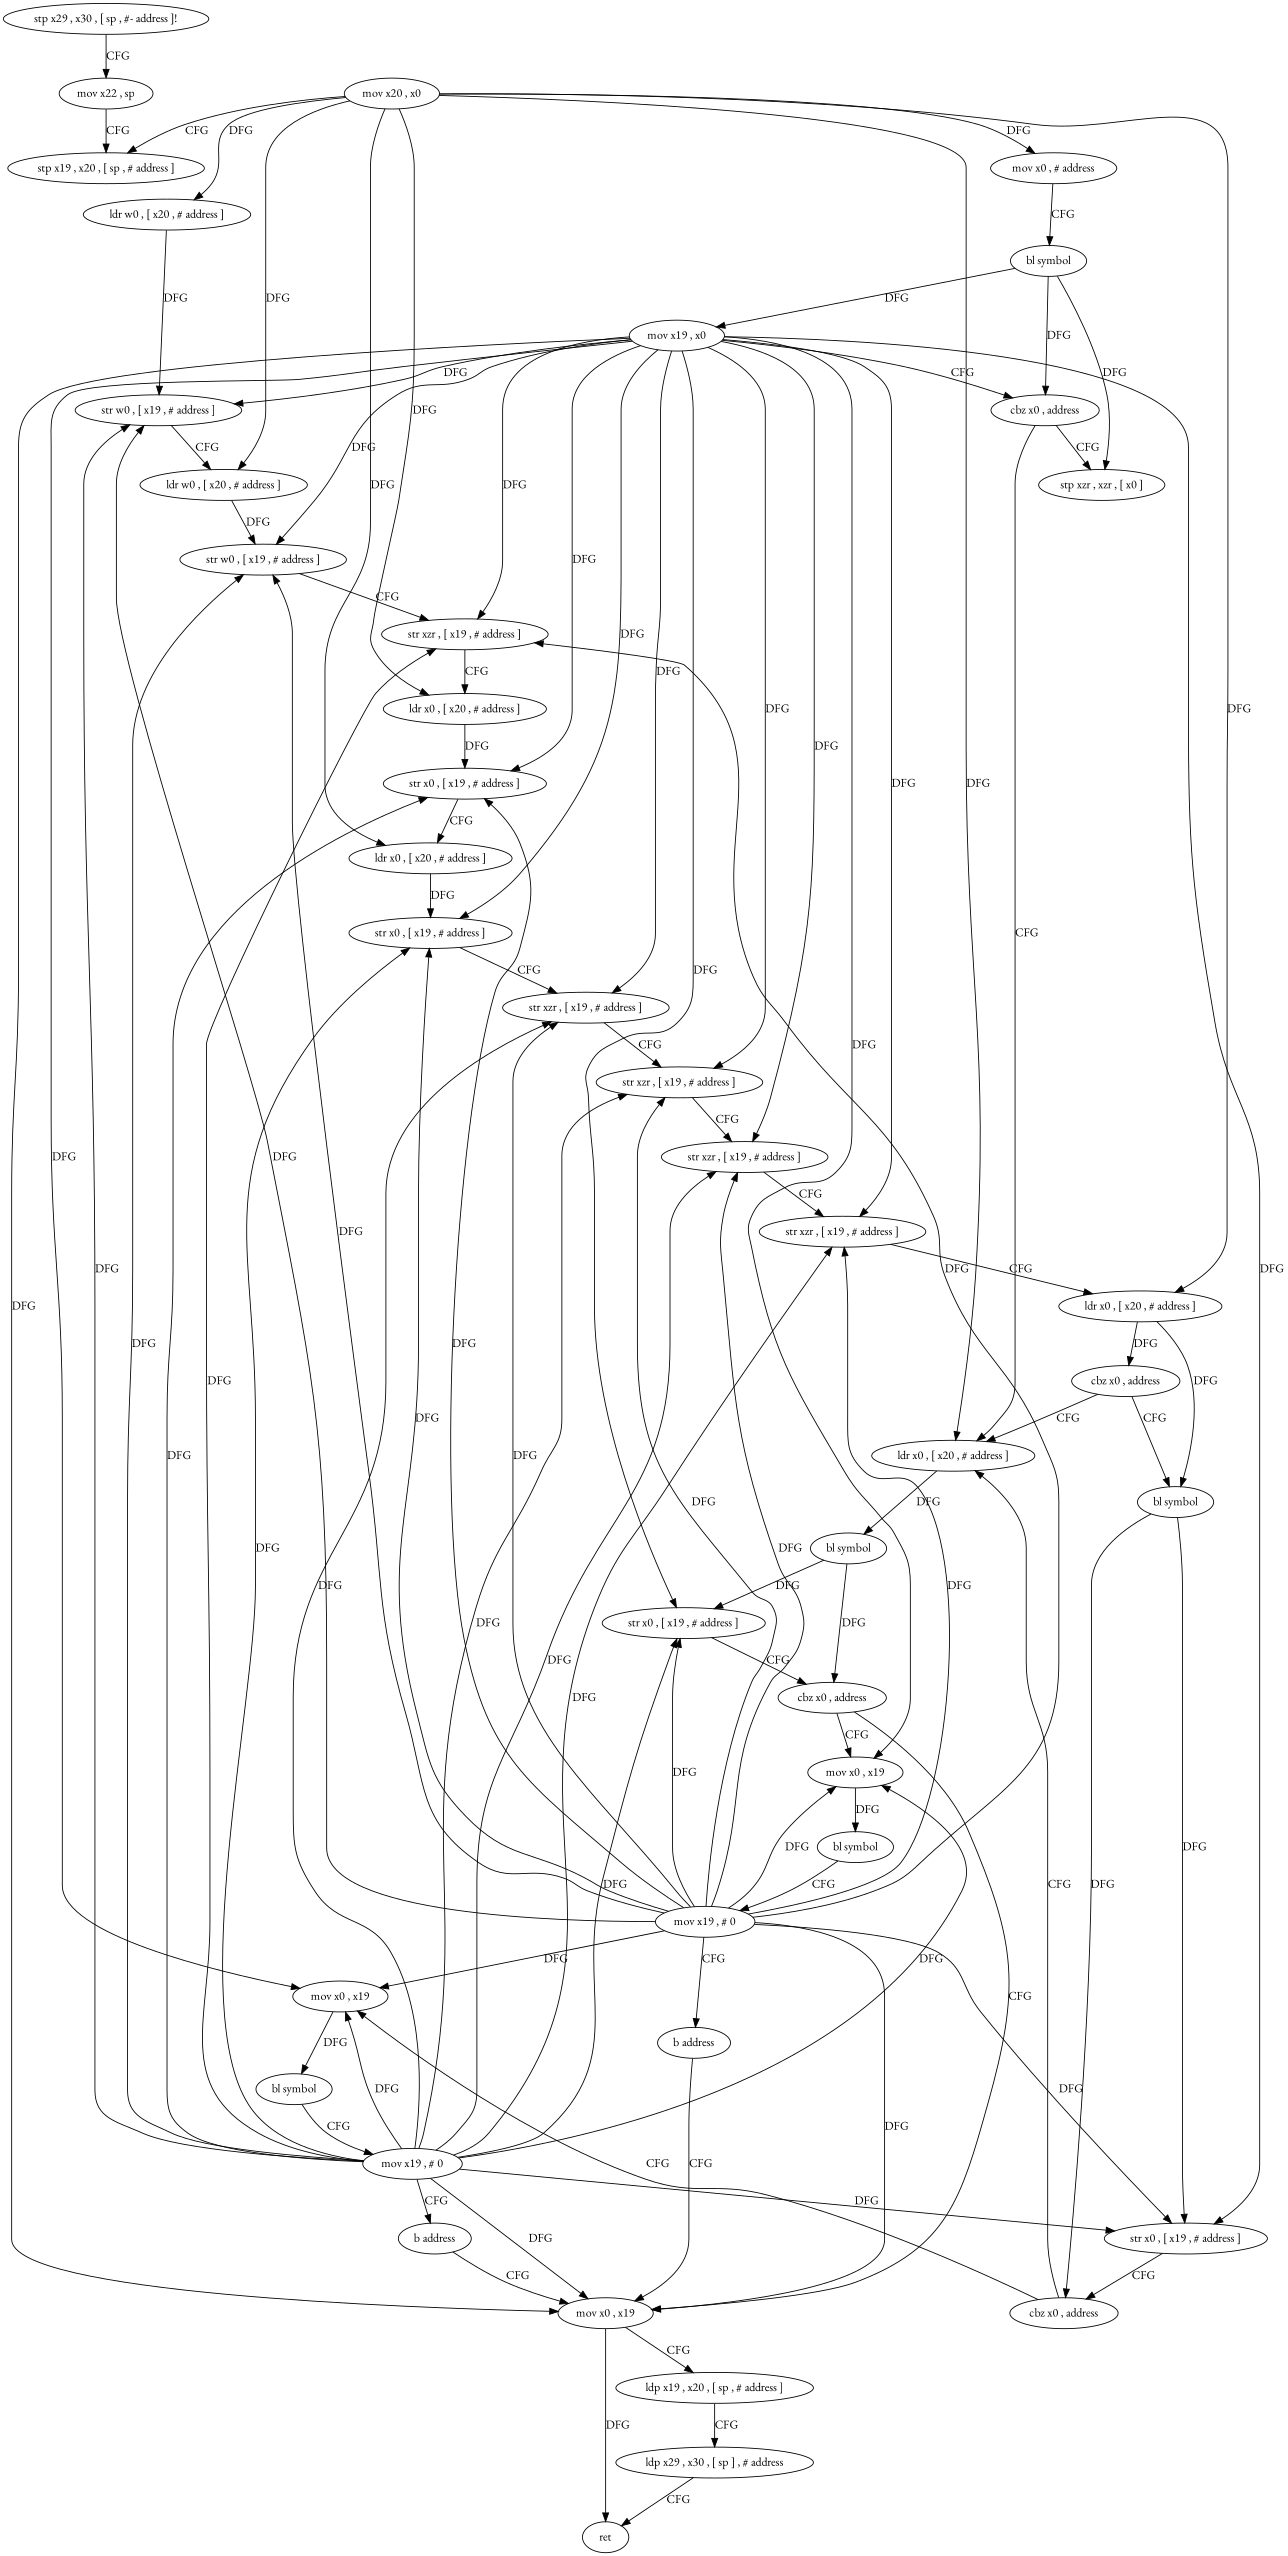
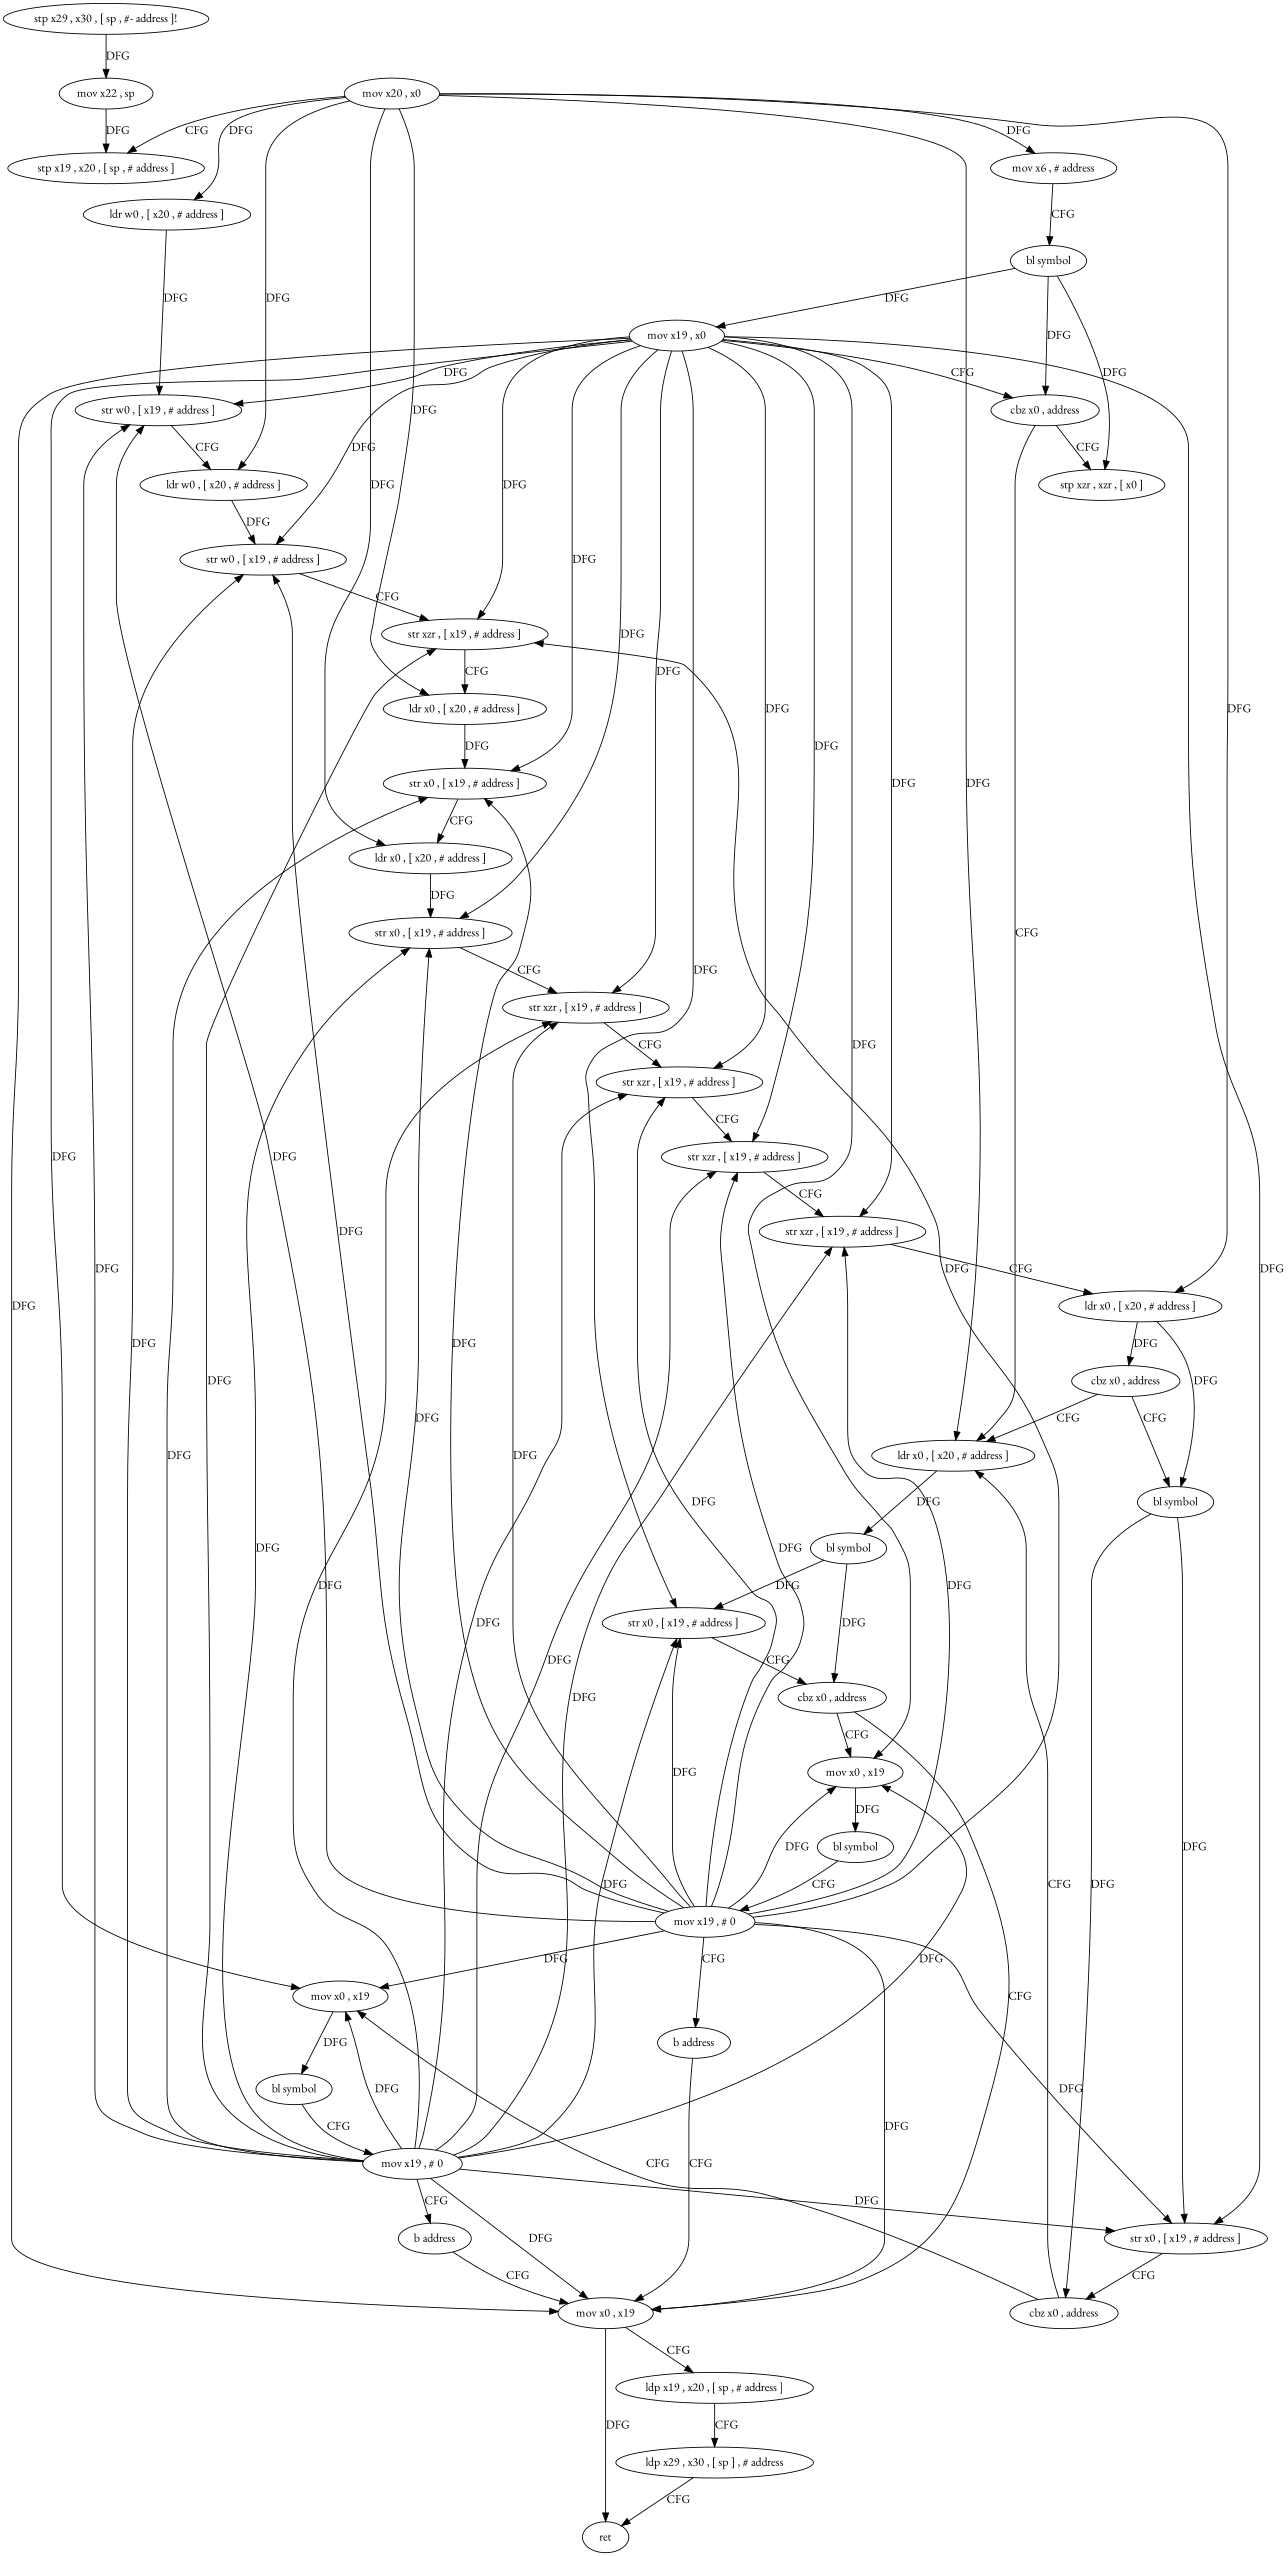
edge "stp x29 , x30 , [ sp , #- address ]!" -> "mov x22 , sp": label "CFG" -> "DFG"
edge "mov x22 , sp" -> "stp x19 , x20 , [ sp , # address ]": label "CFG" -> "DFG"
node "mov x0 , # address": label "mov x0 , # address" -> "mov x6 , # address"
